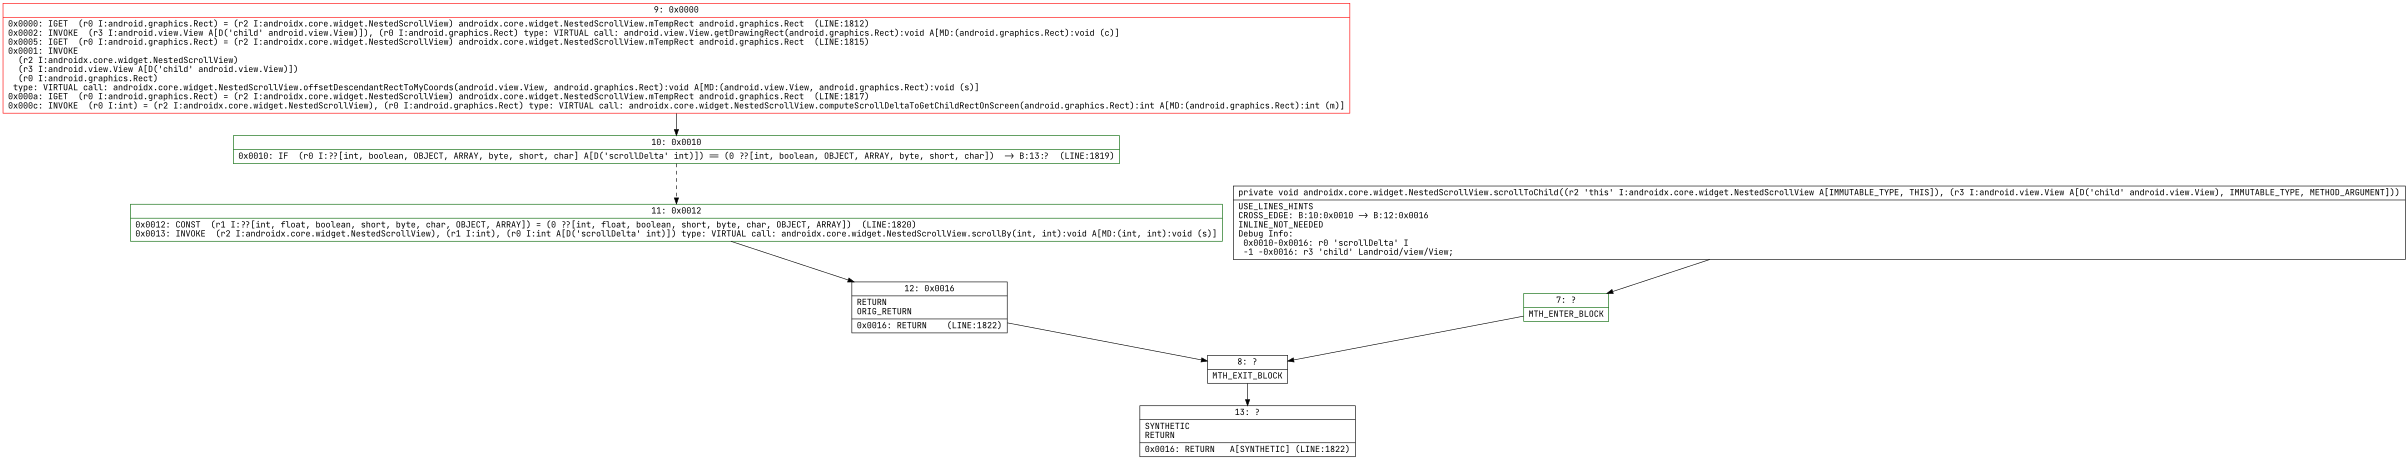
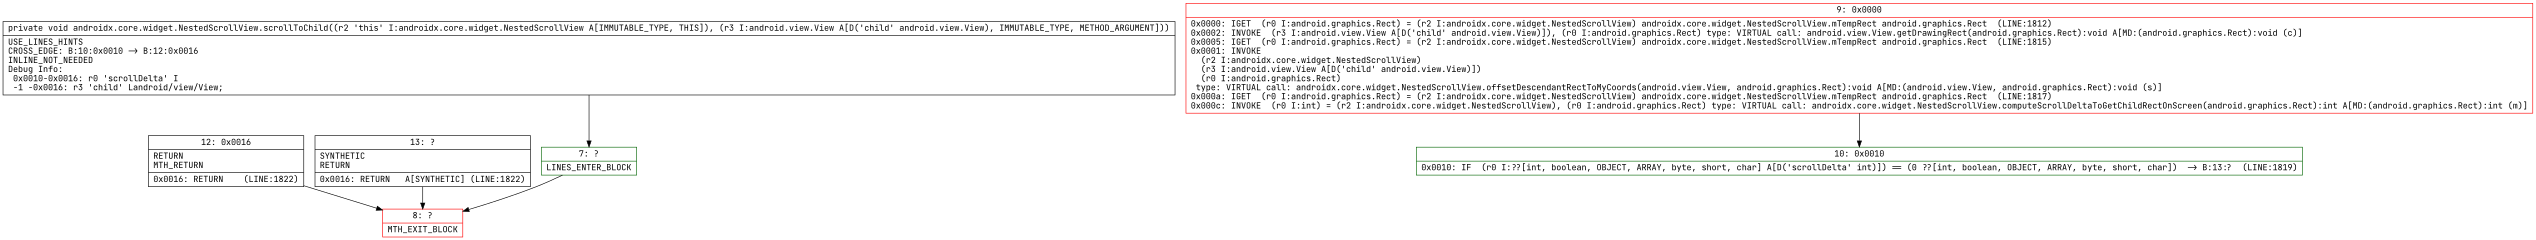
node "11: 0x0012": removed
node "12: 0x0016": text "ORIG_RETURN" -> "MTH_RETURN"
node "7: ?": text "MTH_ENTER_BLOCK" -> "LINES_ENTER_BLOCK"
node "8: ?": color black -> red
edge "8: ?" -> "13: ?": reversed
